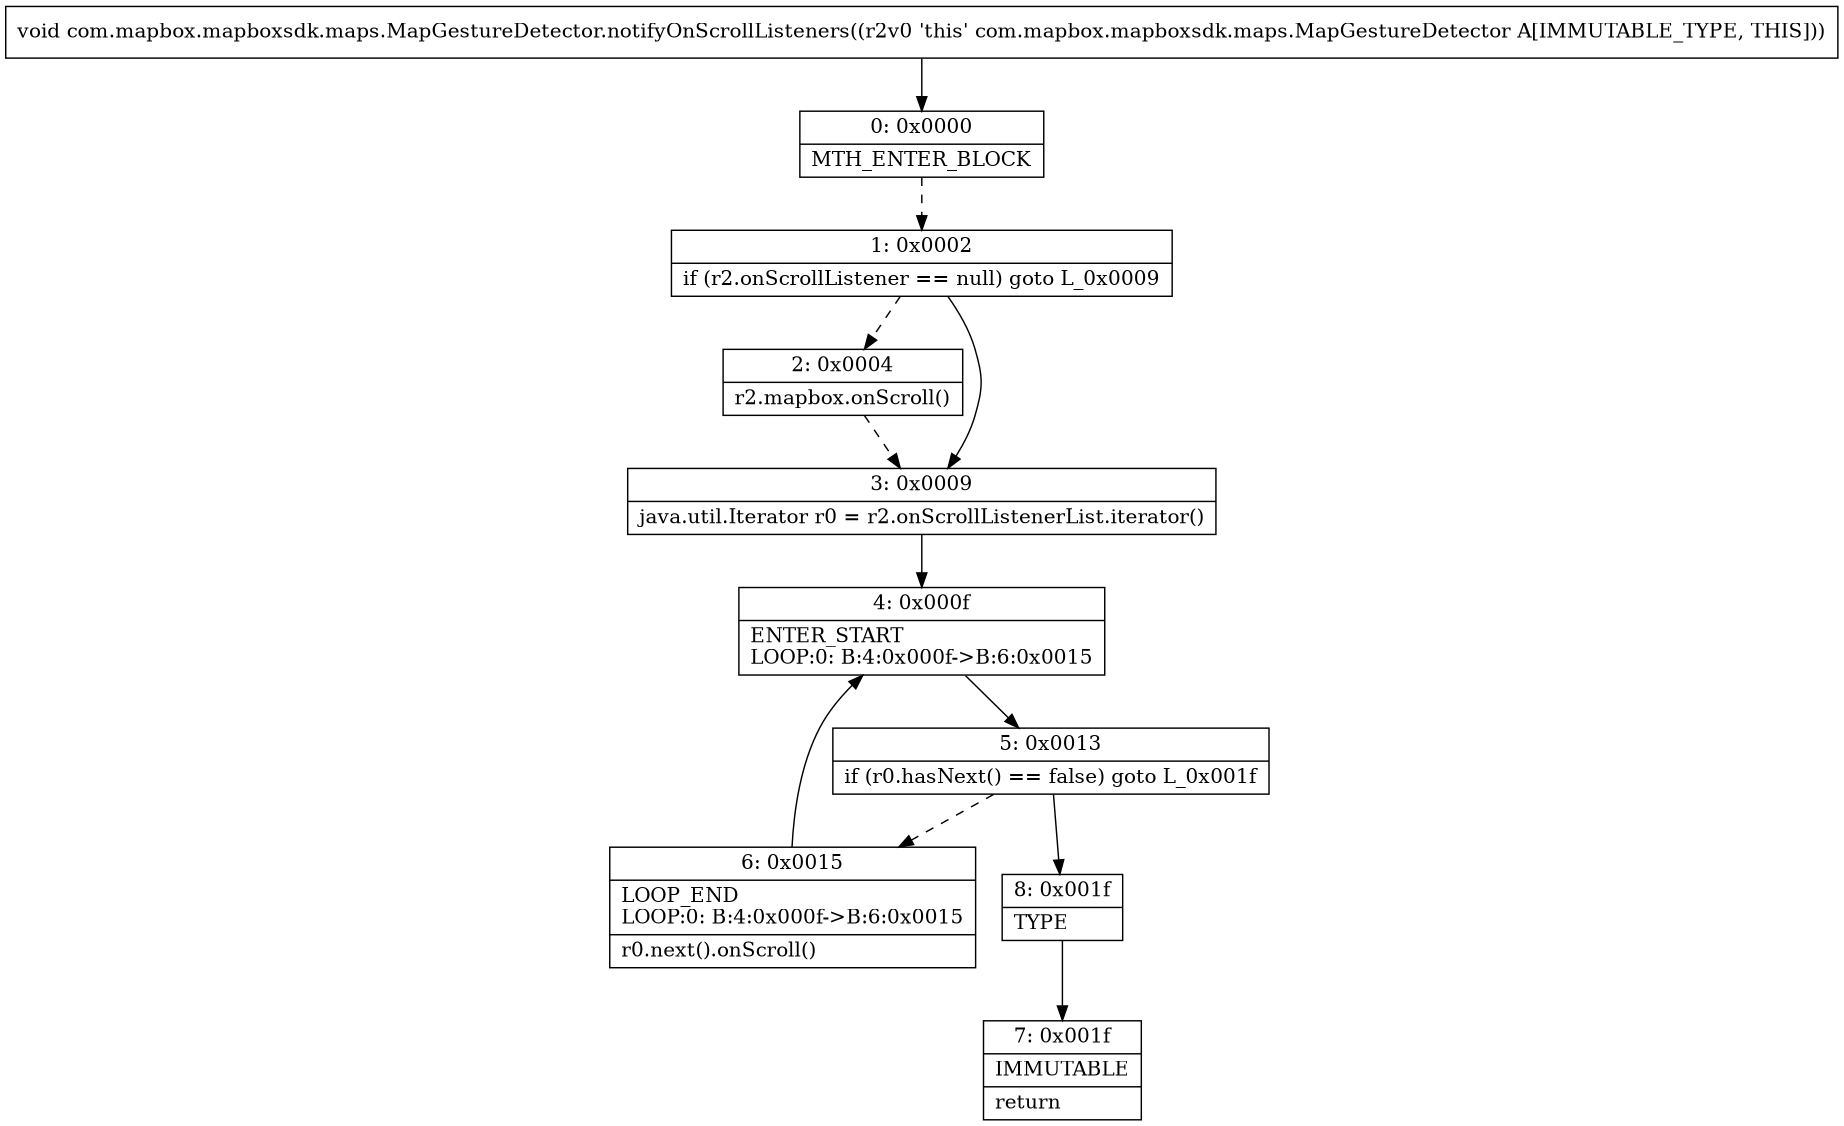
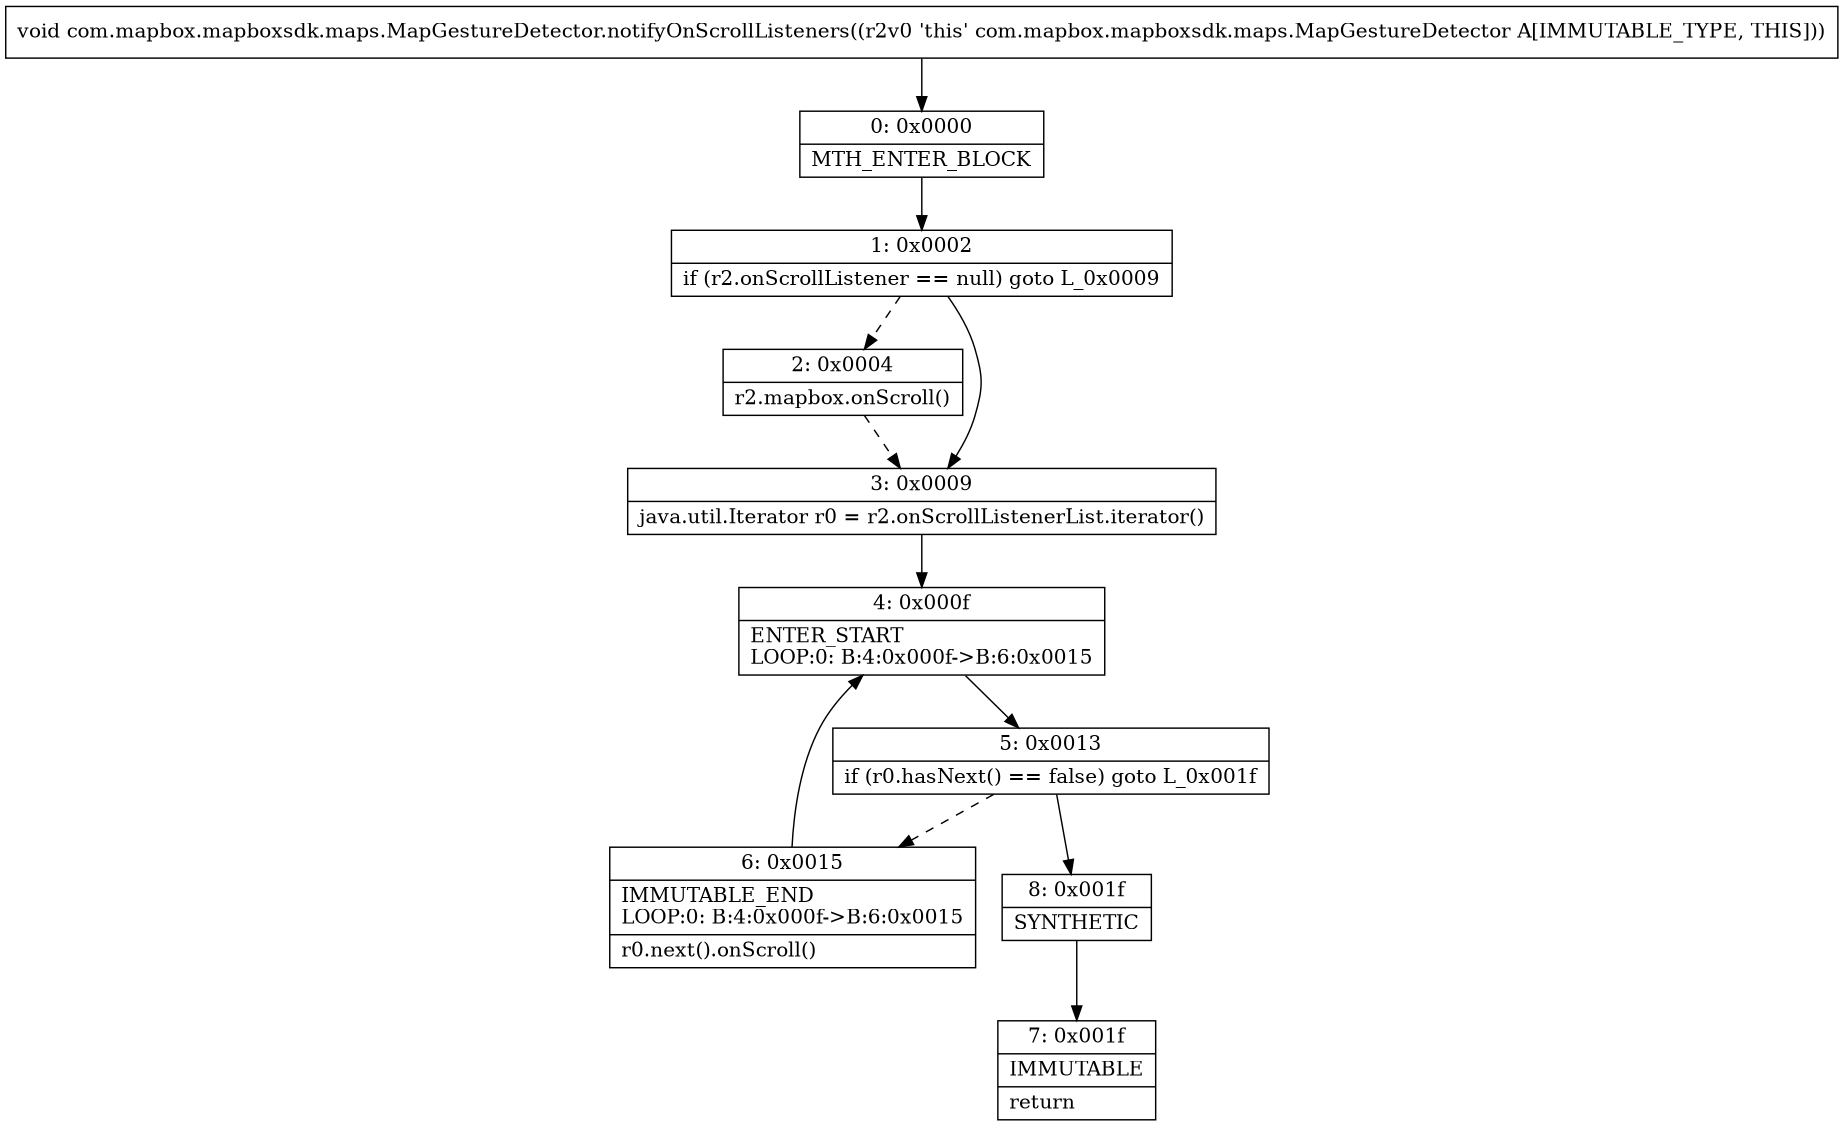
edge "0: 0x0000" -> "1: 0x0002": style dashed -> solid
node "6: 0x0015": text "LOOP_END" -> "IMMUTABLE_END"
node "8: 0x001f": text "TYPE" -> "SYNTHETIC"
